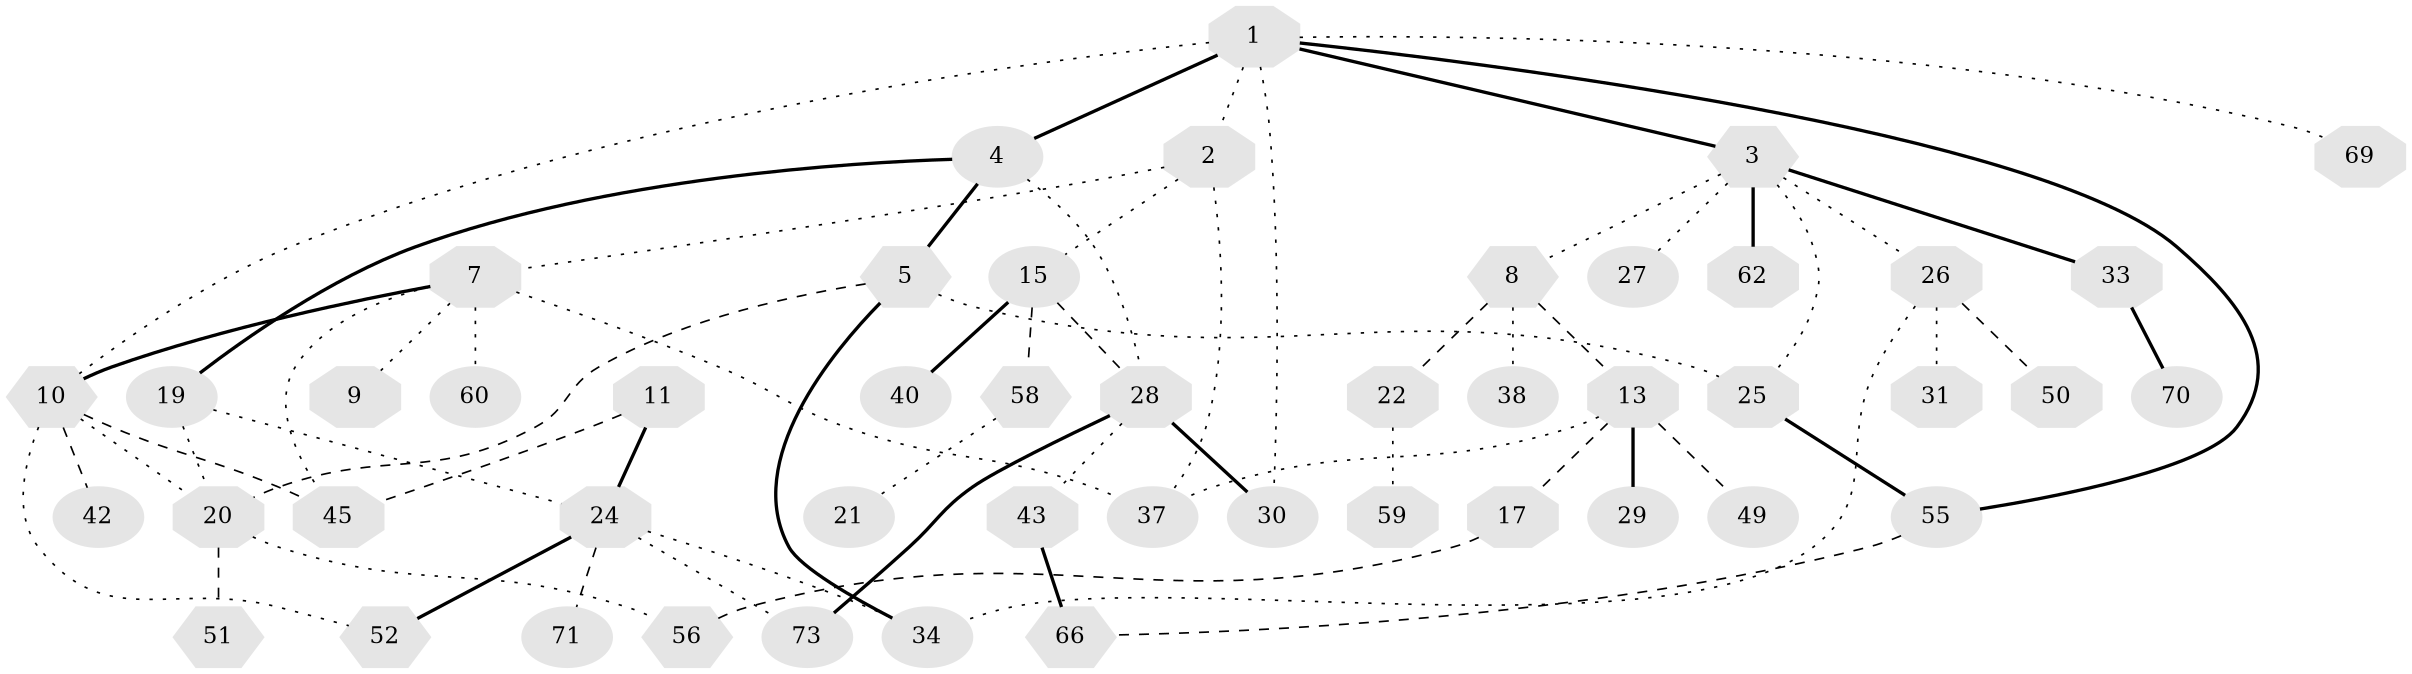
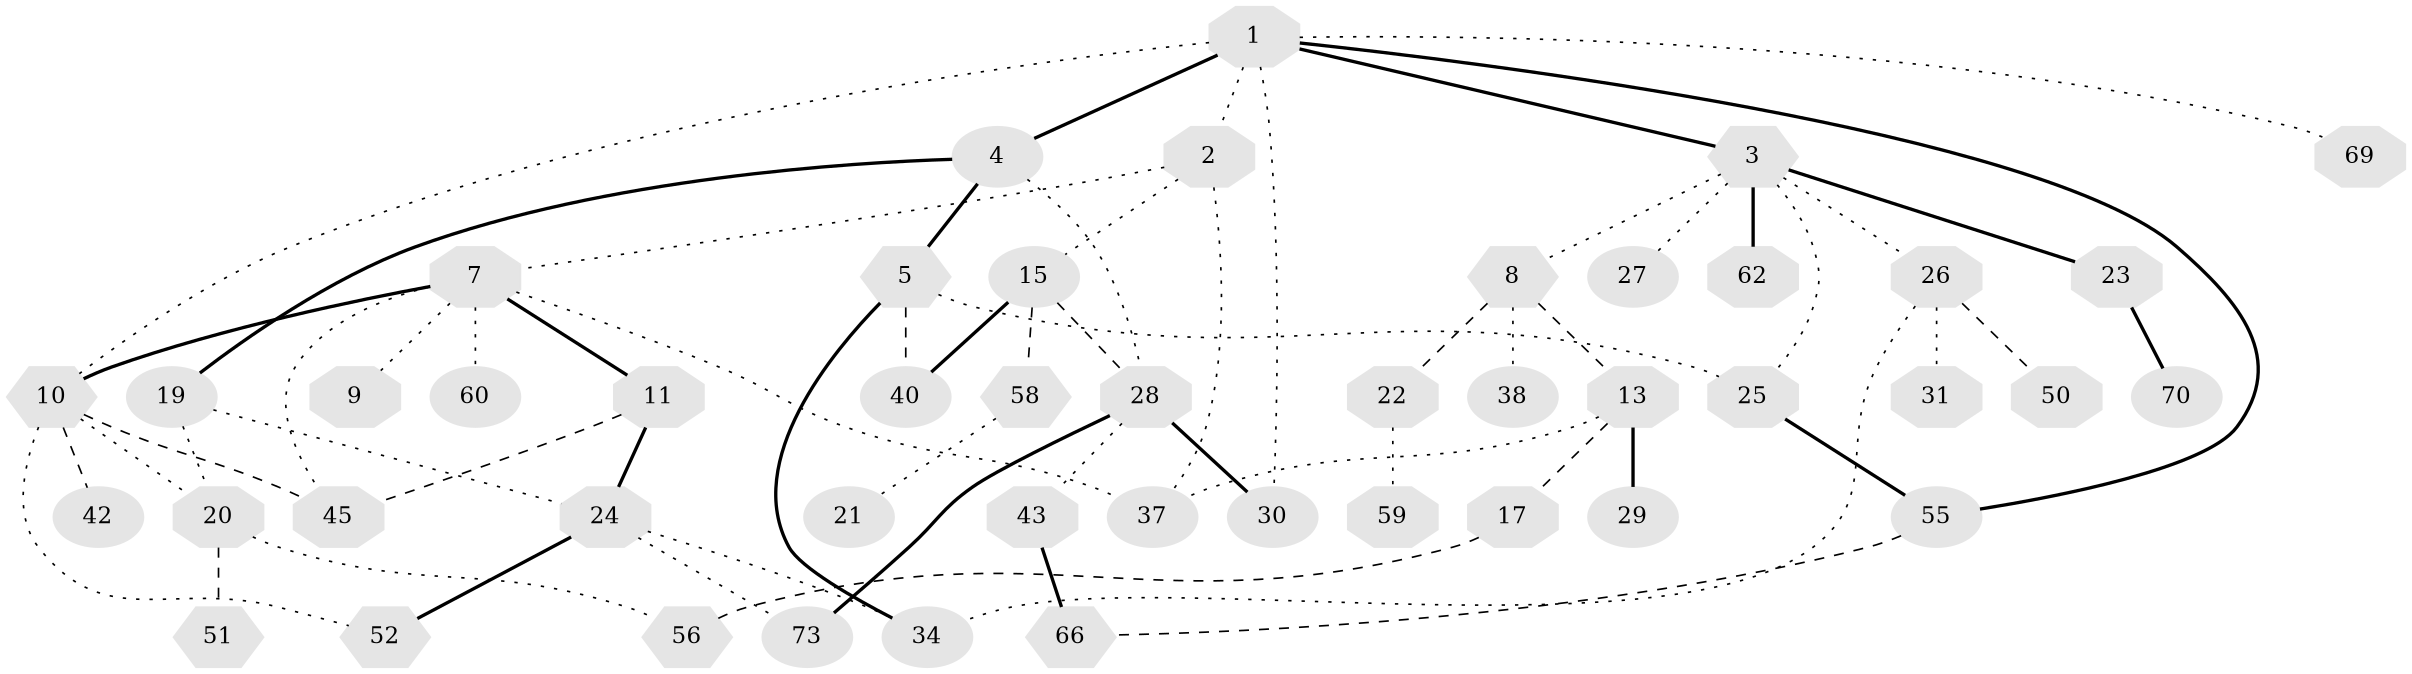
node "33": label "33" -> "23"
edge "7" -- "11": added
edge "5" -- "20": now "5" -- "40"
node "49": removed
node "71": removed
